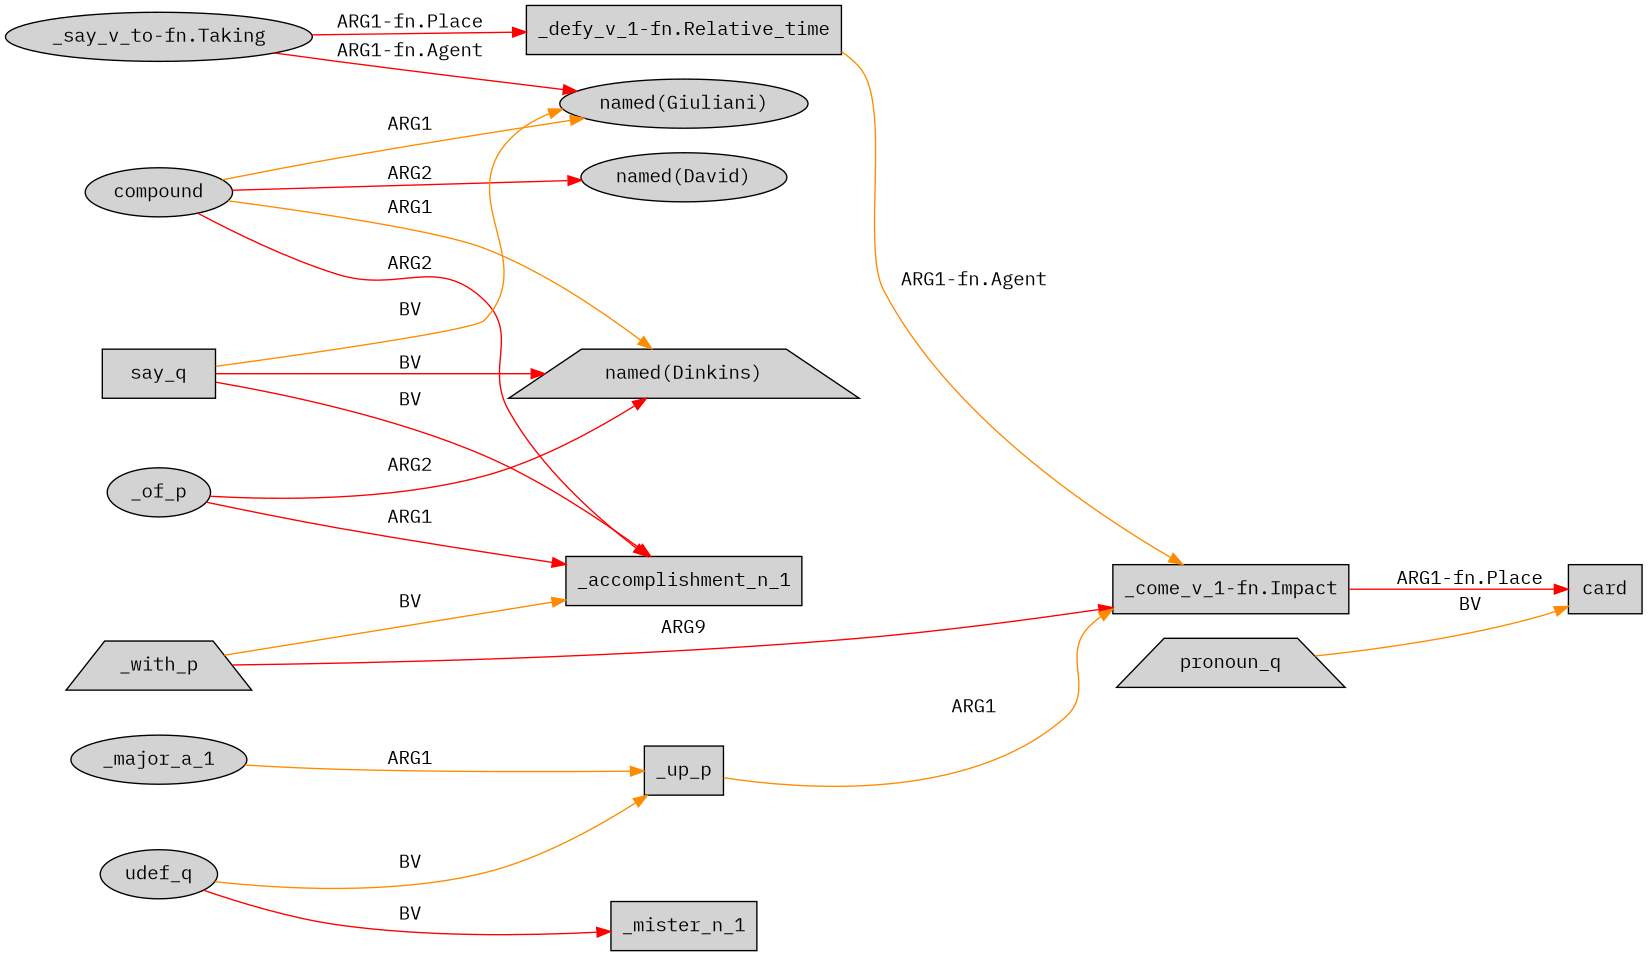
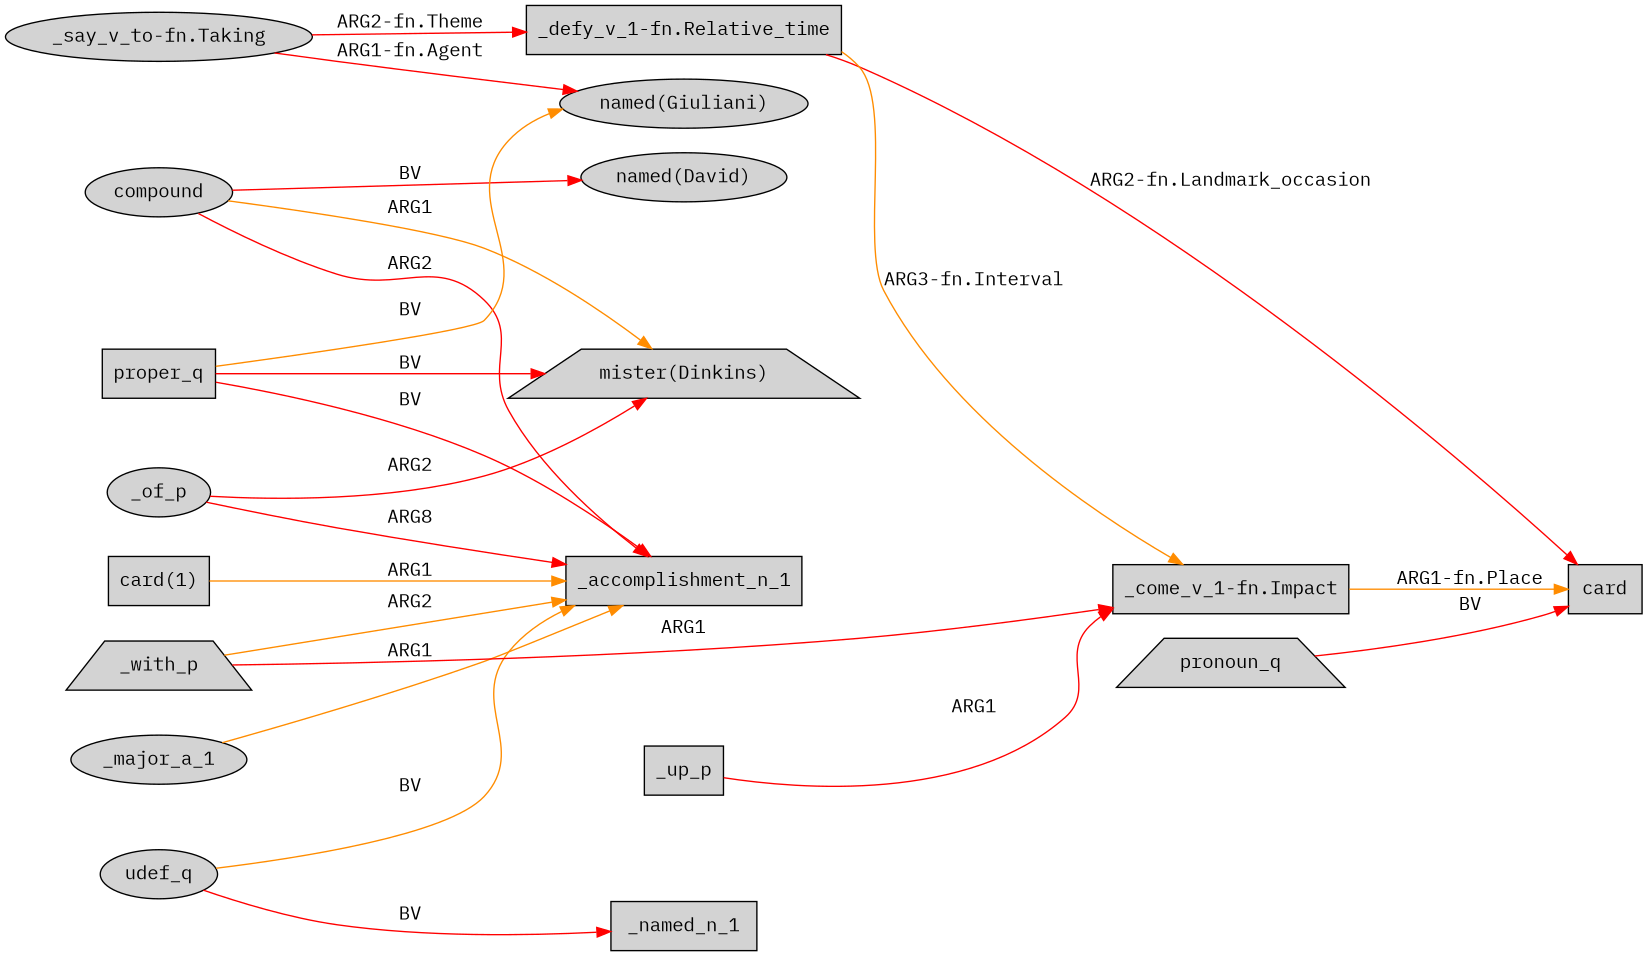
edge "_say_v_to-fn.Taking" -> "_defy_v_1-fn.Relative_time": label "ARG1-fn.Place" -> "ARG2-fn.Theme"
edge "compound" -> "named(Giuliani)": removed, label "ARG1"
edge "compound" -> "named(David)": label "ARG2" -> "BV"
edge "_defy_v_1-fn.Relative_time" -> "card": added, label "ARG2-fn.Landmark_occasion"
edge "_defy_v_1-fn.Relative_time" -> "_come_v_1-fn.Impact": label "ARG1-fn.Agent" -> "ARG3-fn.Interval"
node "say_q": label "say_q" -> "proper_q"
node "named(Dinkins)": label "named(Dinkins)" -> "mister(Dinkins)"
edge "_of_p" -> "_accomplishment_n_1": label "ARG1" -> "ARG8"
node "card(1)": added
edge "_come_v_1-fn.Impact" -> "card": color red -> darkorange
edge "_with_p" -> "_accomplishment_n_1": label "BV" -> "ARG2"
edge "_with_p" -> "_come_v_1-fn.Impact": label "ARG9" -> "ARG1"
edge "pronoun_q" -> "card": color darkorange -> red
edge "_major_a_1" -> "_up_p": now "_major_a_1" -> "_accomplishment_n_1"
edge "_up_p" -> "_come_v_1-fn.Impact": color darkorange -> red
edge "udef_q" -> "_up_p": now "udef_q" -> "_accomplishment_n_1"
node "_mister_n_1": label "_mister_n_1" -> "_named_n_1"
